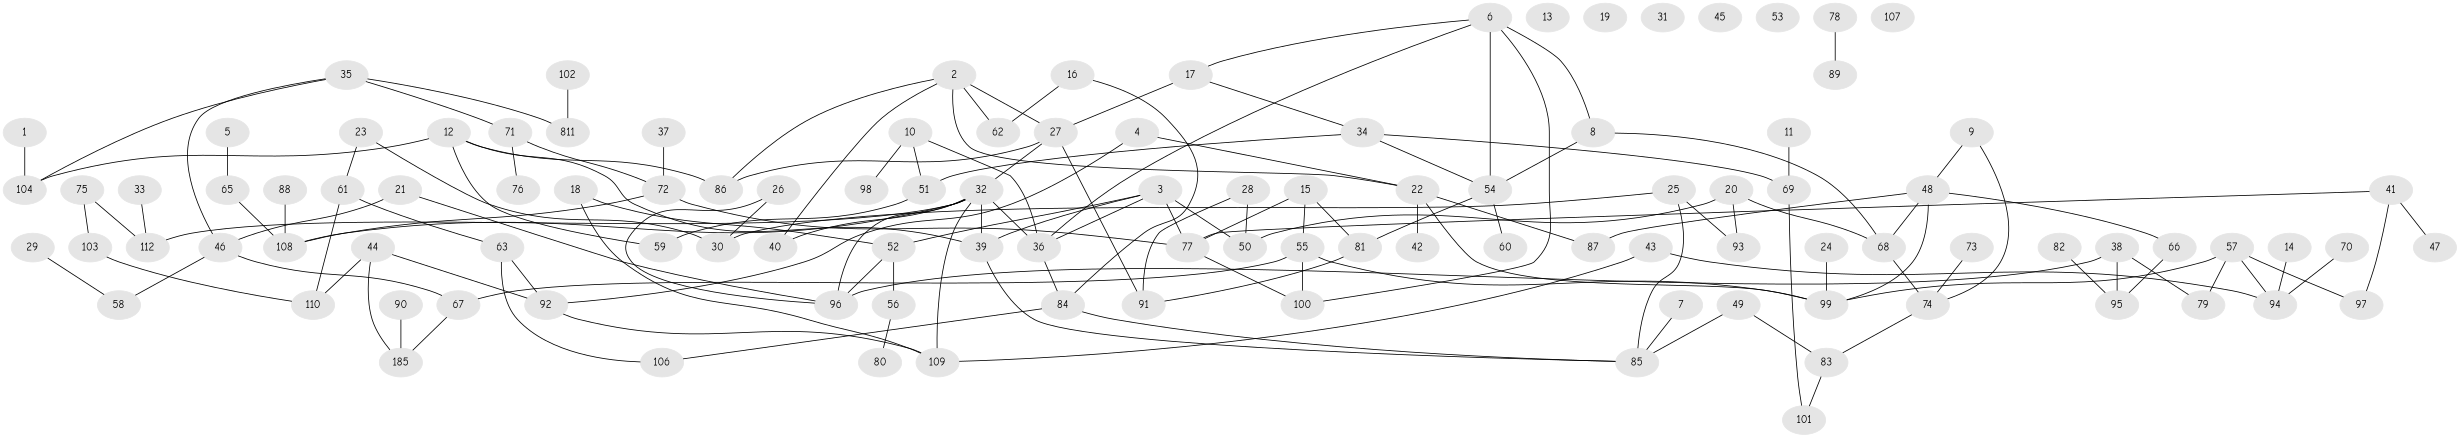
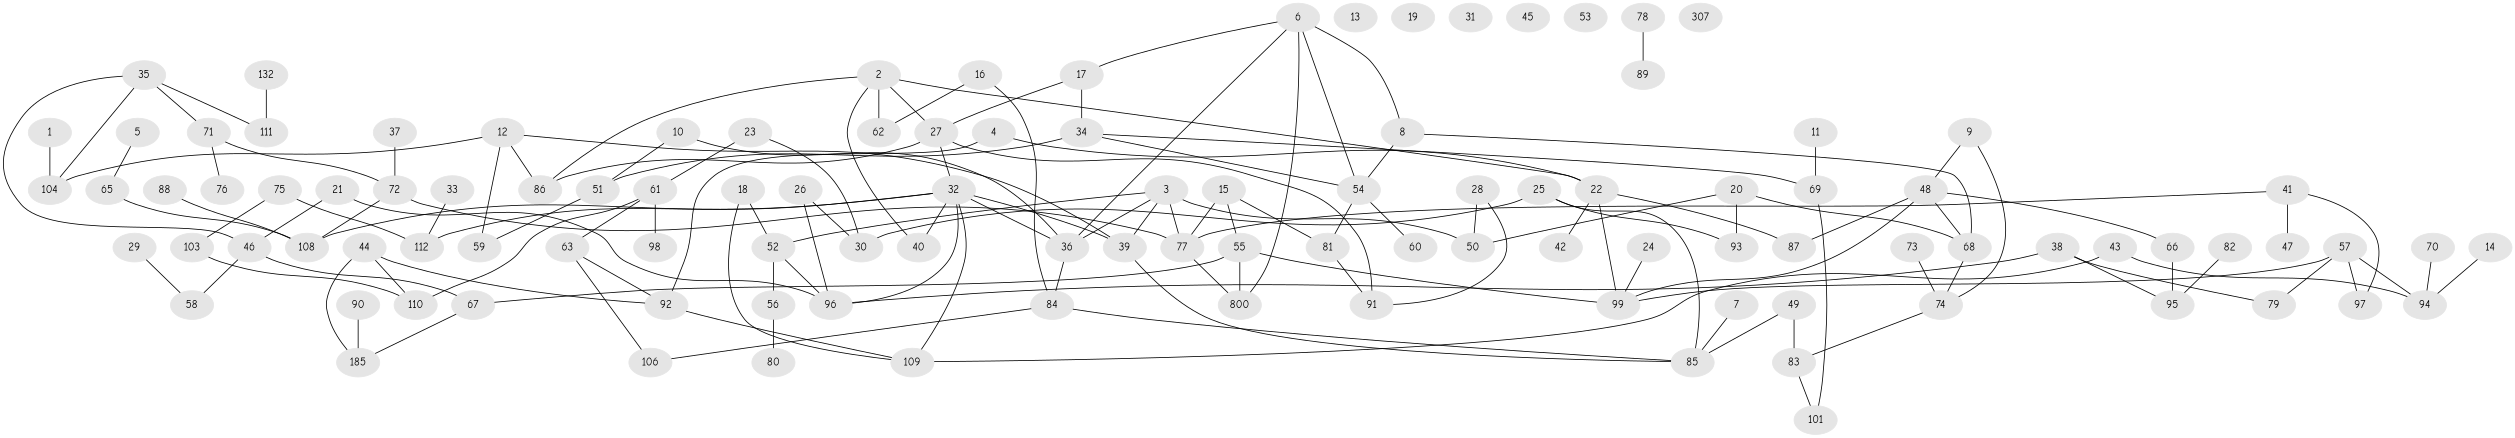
node "107": label "107" -> "307"
node "102": label "102" -> "132"
node "811": label "811" -> "111"
edge "10" -- "98": now "61" -- "98"
node "100": label "100" -> "800"
